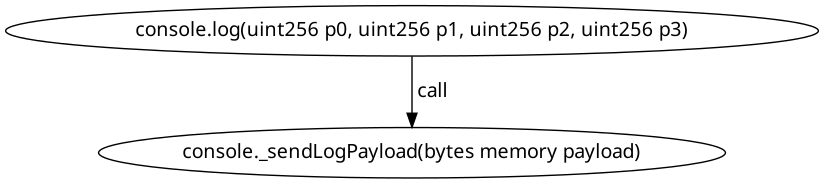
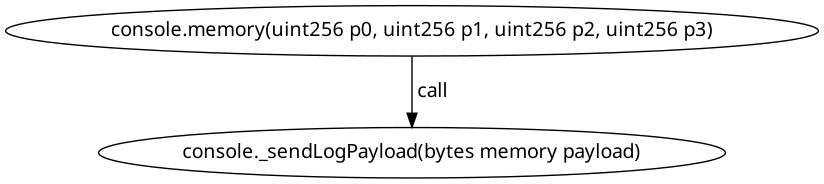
node "console.log(uint256 p0, uint256 p1, uint256 p2, uint256 p3)": label "console.log(uint256 p0, uint256 p1, uint256 p2, uint256 p3)" -> "console.memory(uint256 p0, uint256 p1, uint256 p2, uint256 p3)"
